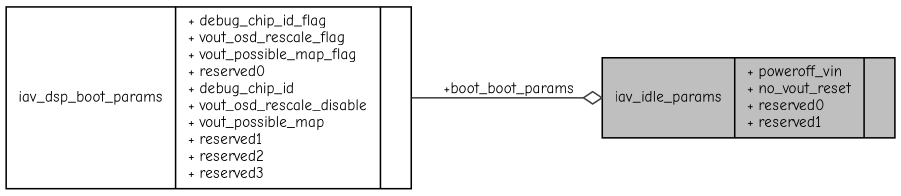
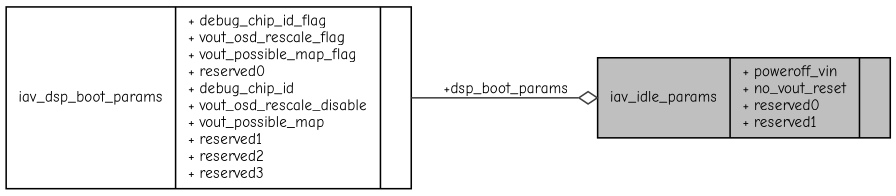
edge "iav_dsp_boot_params" -> "iav_idle_params": label " +boot_boot_params" -> " +dsp_boot_params"
